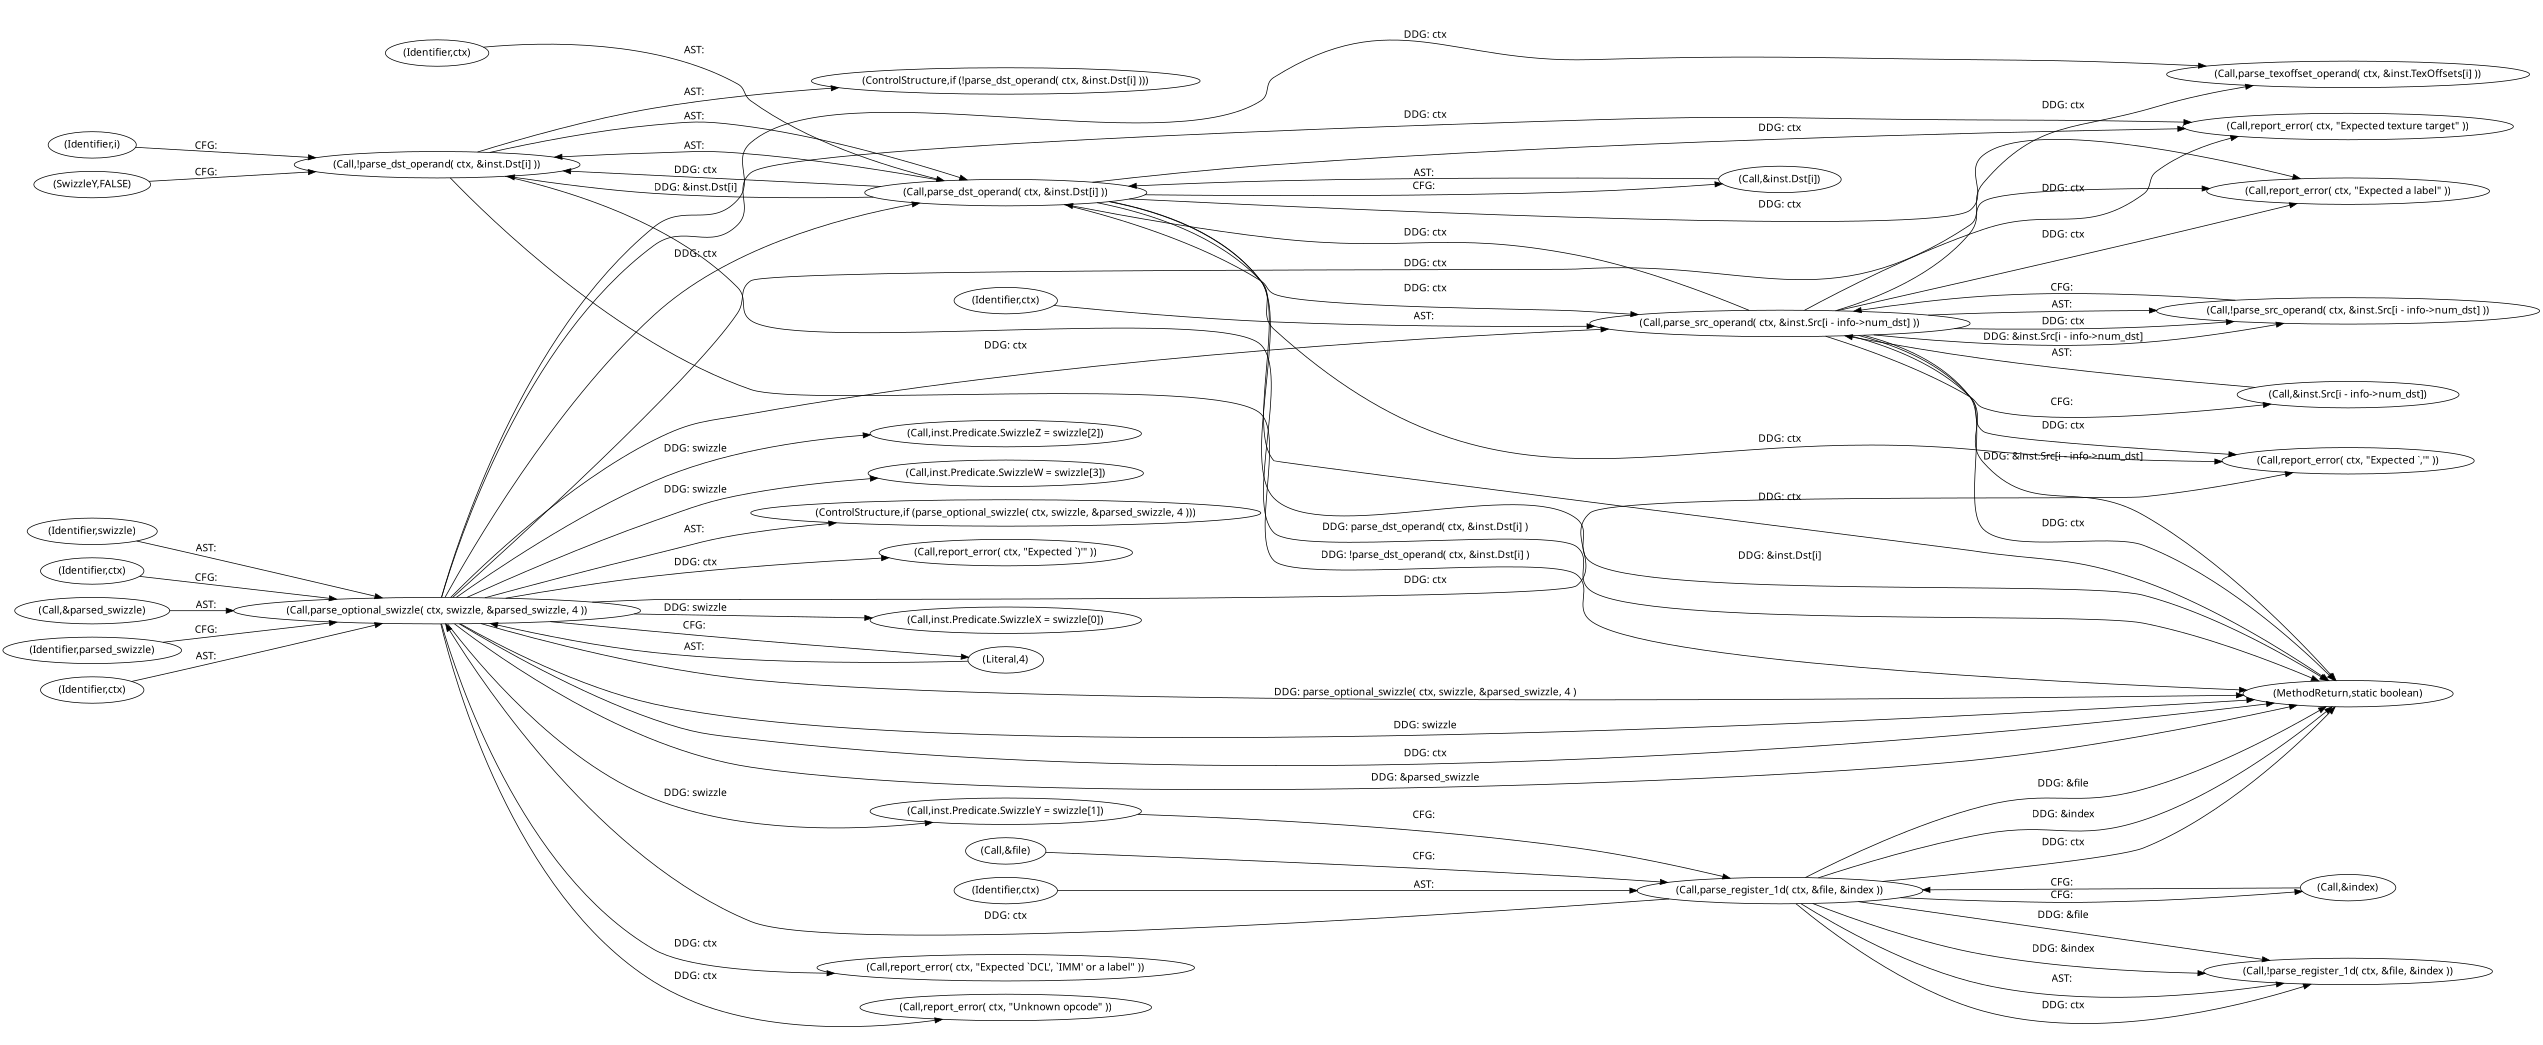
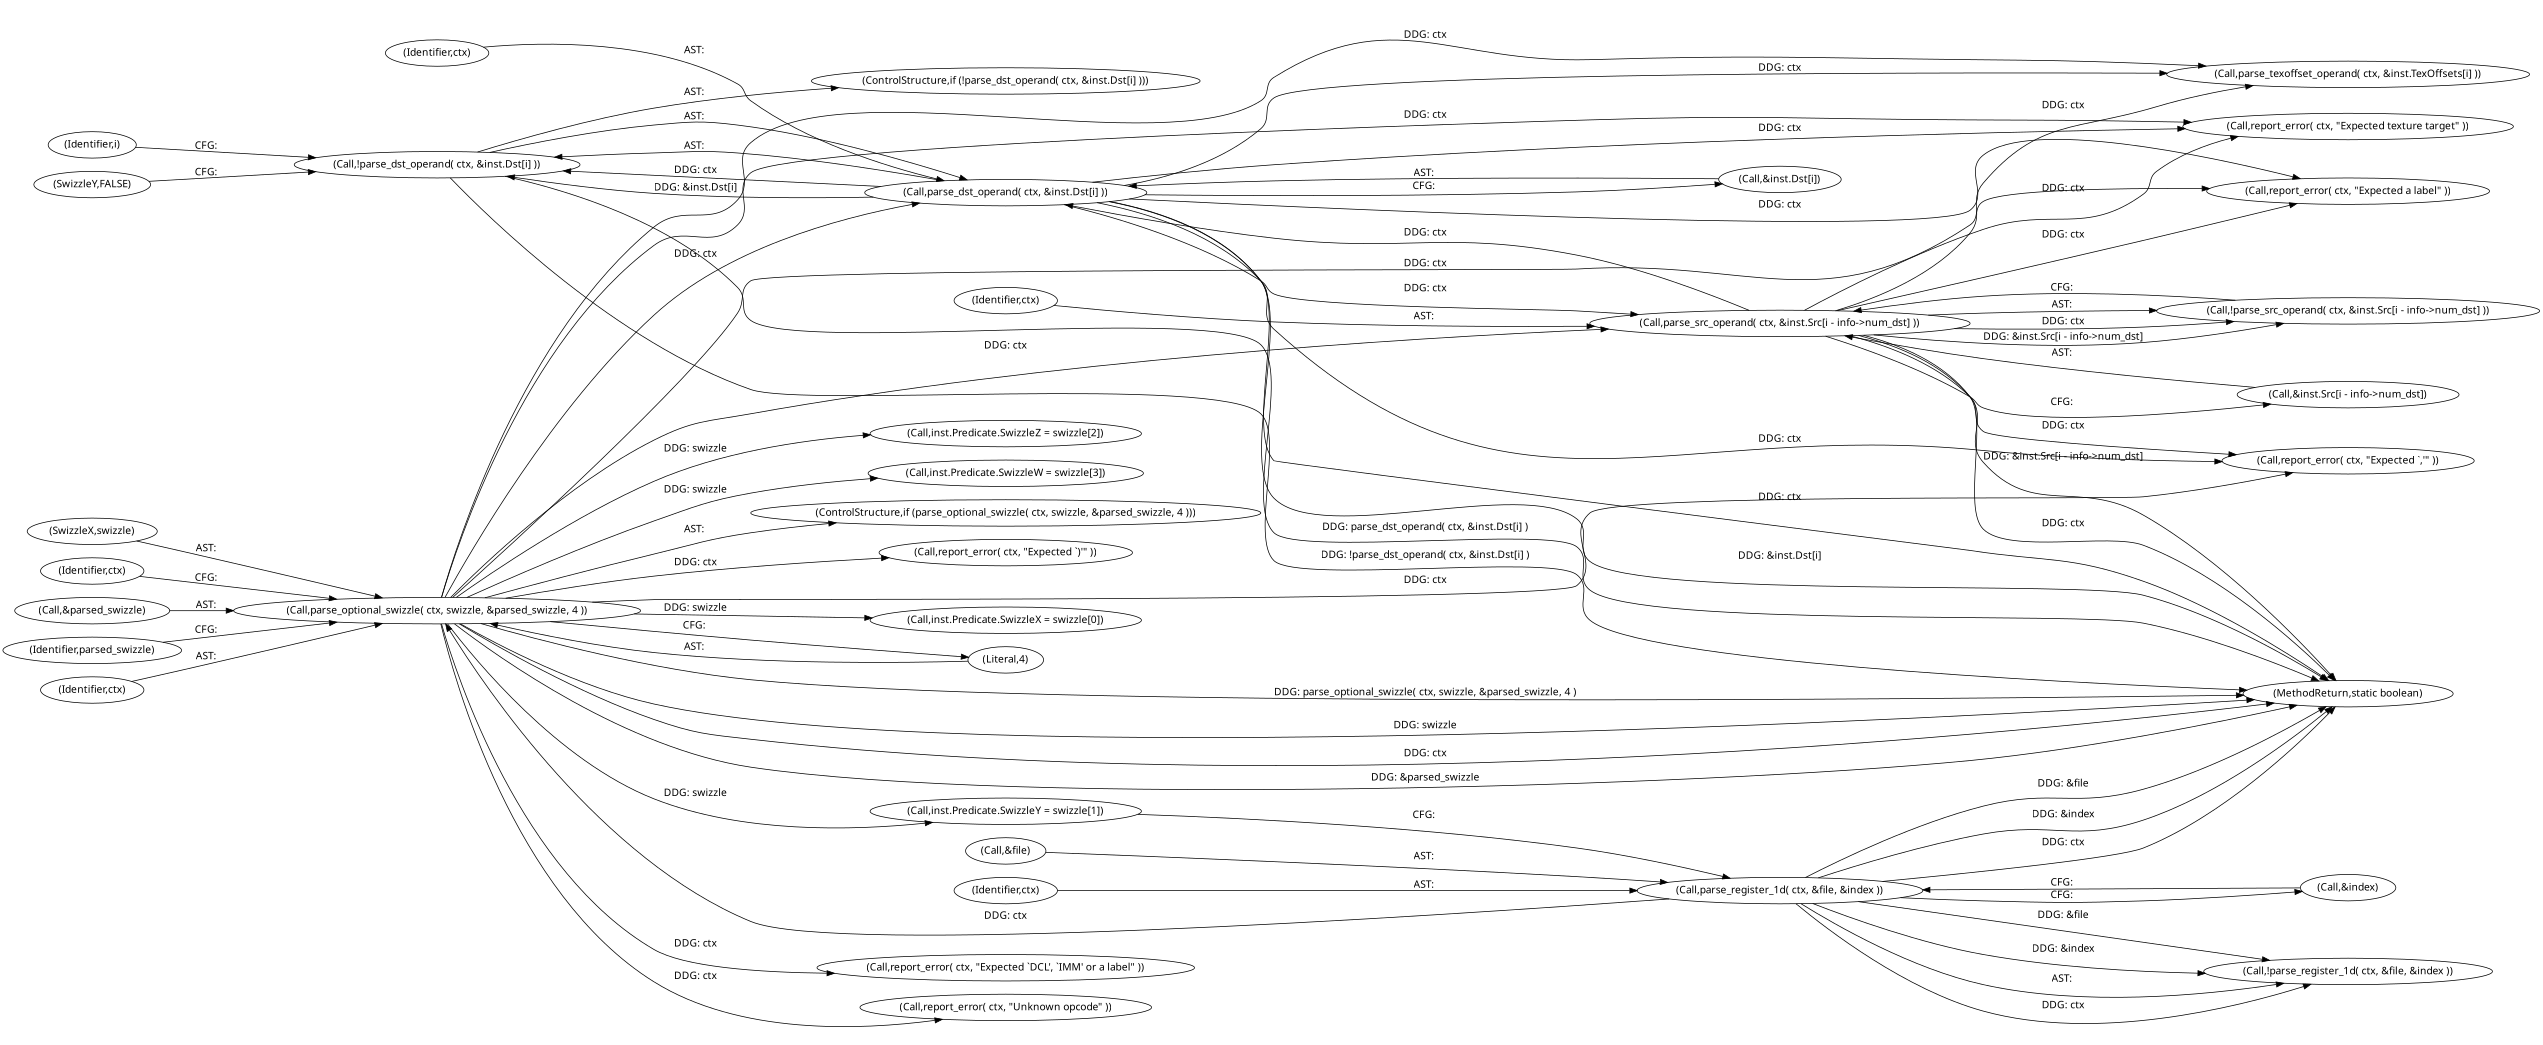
edge "(Call,parse_dst_operand( ctx, &inst.Dst[i] ))" -> "(Call,parse_texoffset_operand( ctx, &inst.TexOffsets[i] ))": added, label "DDG: ctx"
node "(Identifier,swizzle)": label "(Identifier,swizzle)" -> "(SwizzleX,swizzle)"
edge "(Call,&file)" -> "(Call,parse_register_1d( ctx, &file, &index ))": label "CFG: " -> "AST: "
